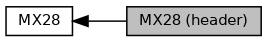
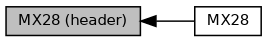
edge "MX28 (header)" -> "MX28": reversed
